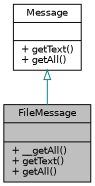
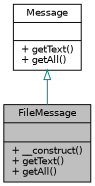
node "FileMessage": text "+ __getAll()" -> "+ __construct()"
